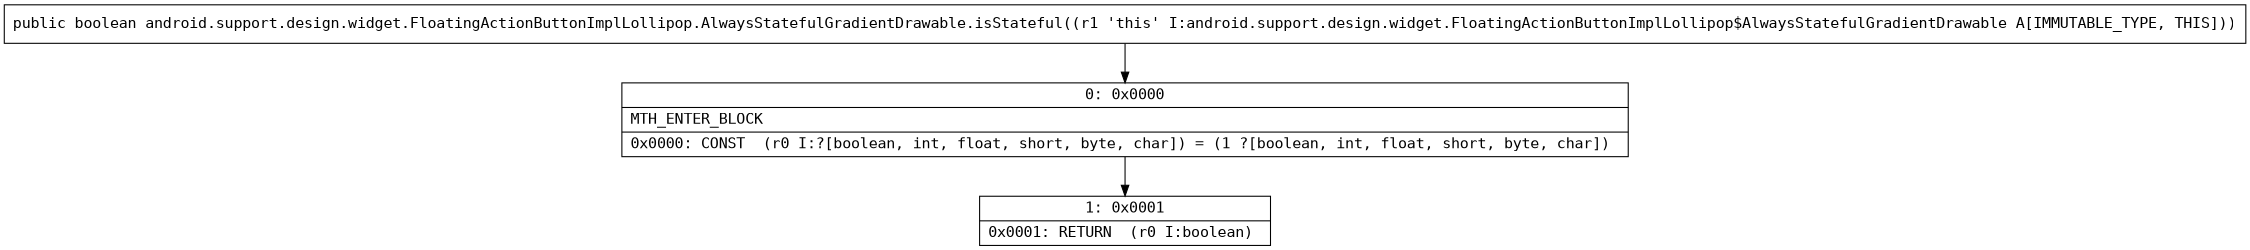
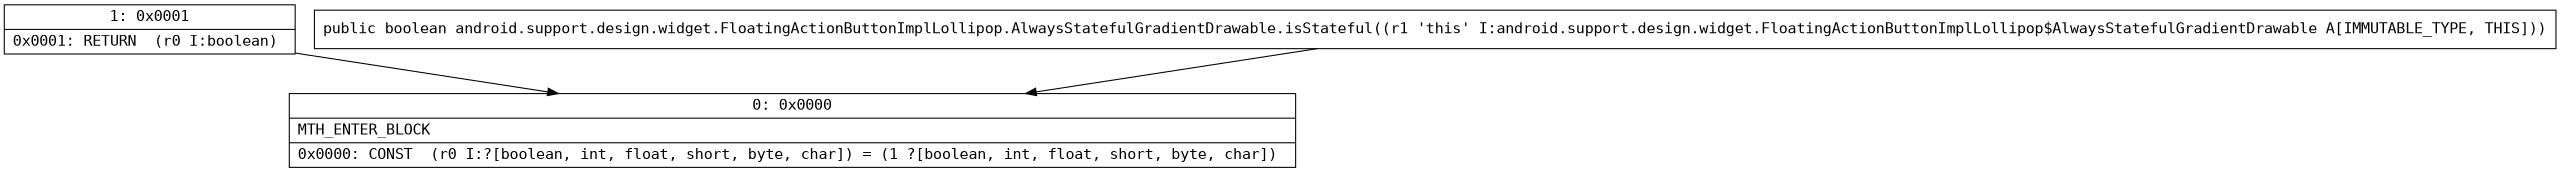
edge "0: 0x0000" -> "1: 0x0001": reversed
